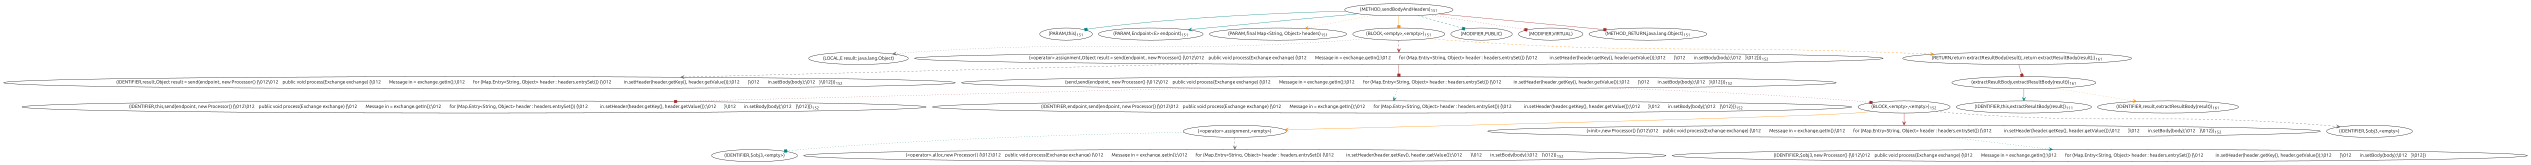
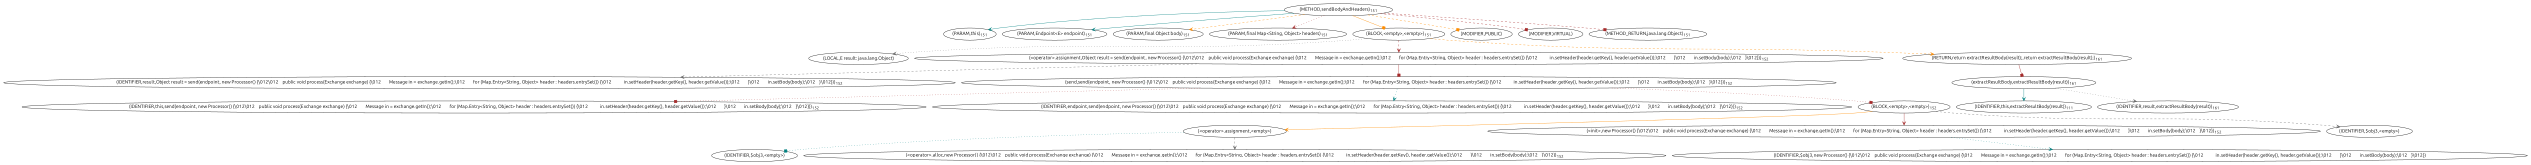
edge "(METHOD,sendBodyAndHeaders)" -> "(PARAM,this)": arrowhead box -> vee
edge "(METHOD,sendBodyAndHeaders)" -> "(PARAM,final Map<String, Object> headers)": color darkorange -> brown
edge "(METHOD,sendBodyAndHeaders)" -> "(MODIFIER,PUBLIC)": color teal -> darkorange
edge "(METHOD,sendBodyAndHeaders)" -> "(MODIFIER,VIRTUAL)": style dotted -> dashed
edge "(METHOD,sendBodyAndHeaders)" -> "(METHOD_RETURN,java.lang.Object)": style solid -> dashed
node "(PARAM,final Object body)": added
edge "(extractResultBody,extractResultBody(result))" -> "(IDENTIFIER,result,extractResultBody(result))": color darkorange -> gray40
